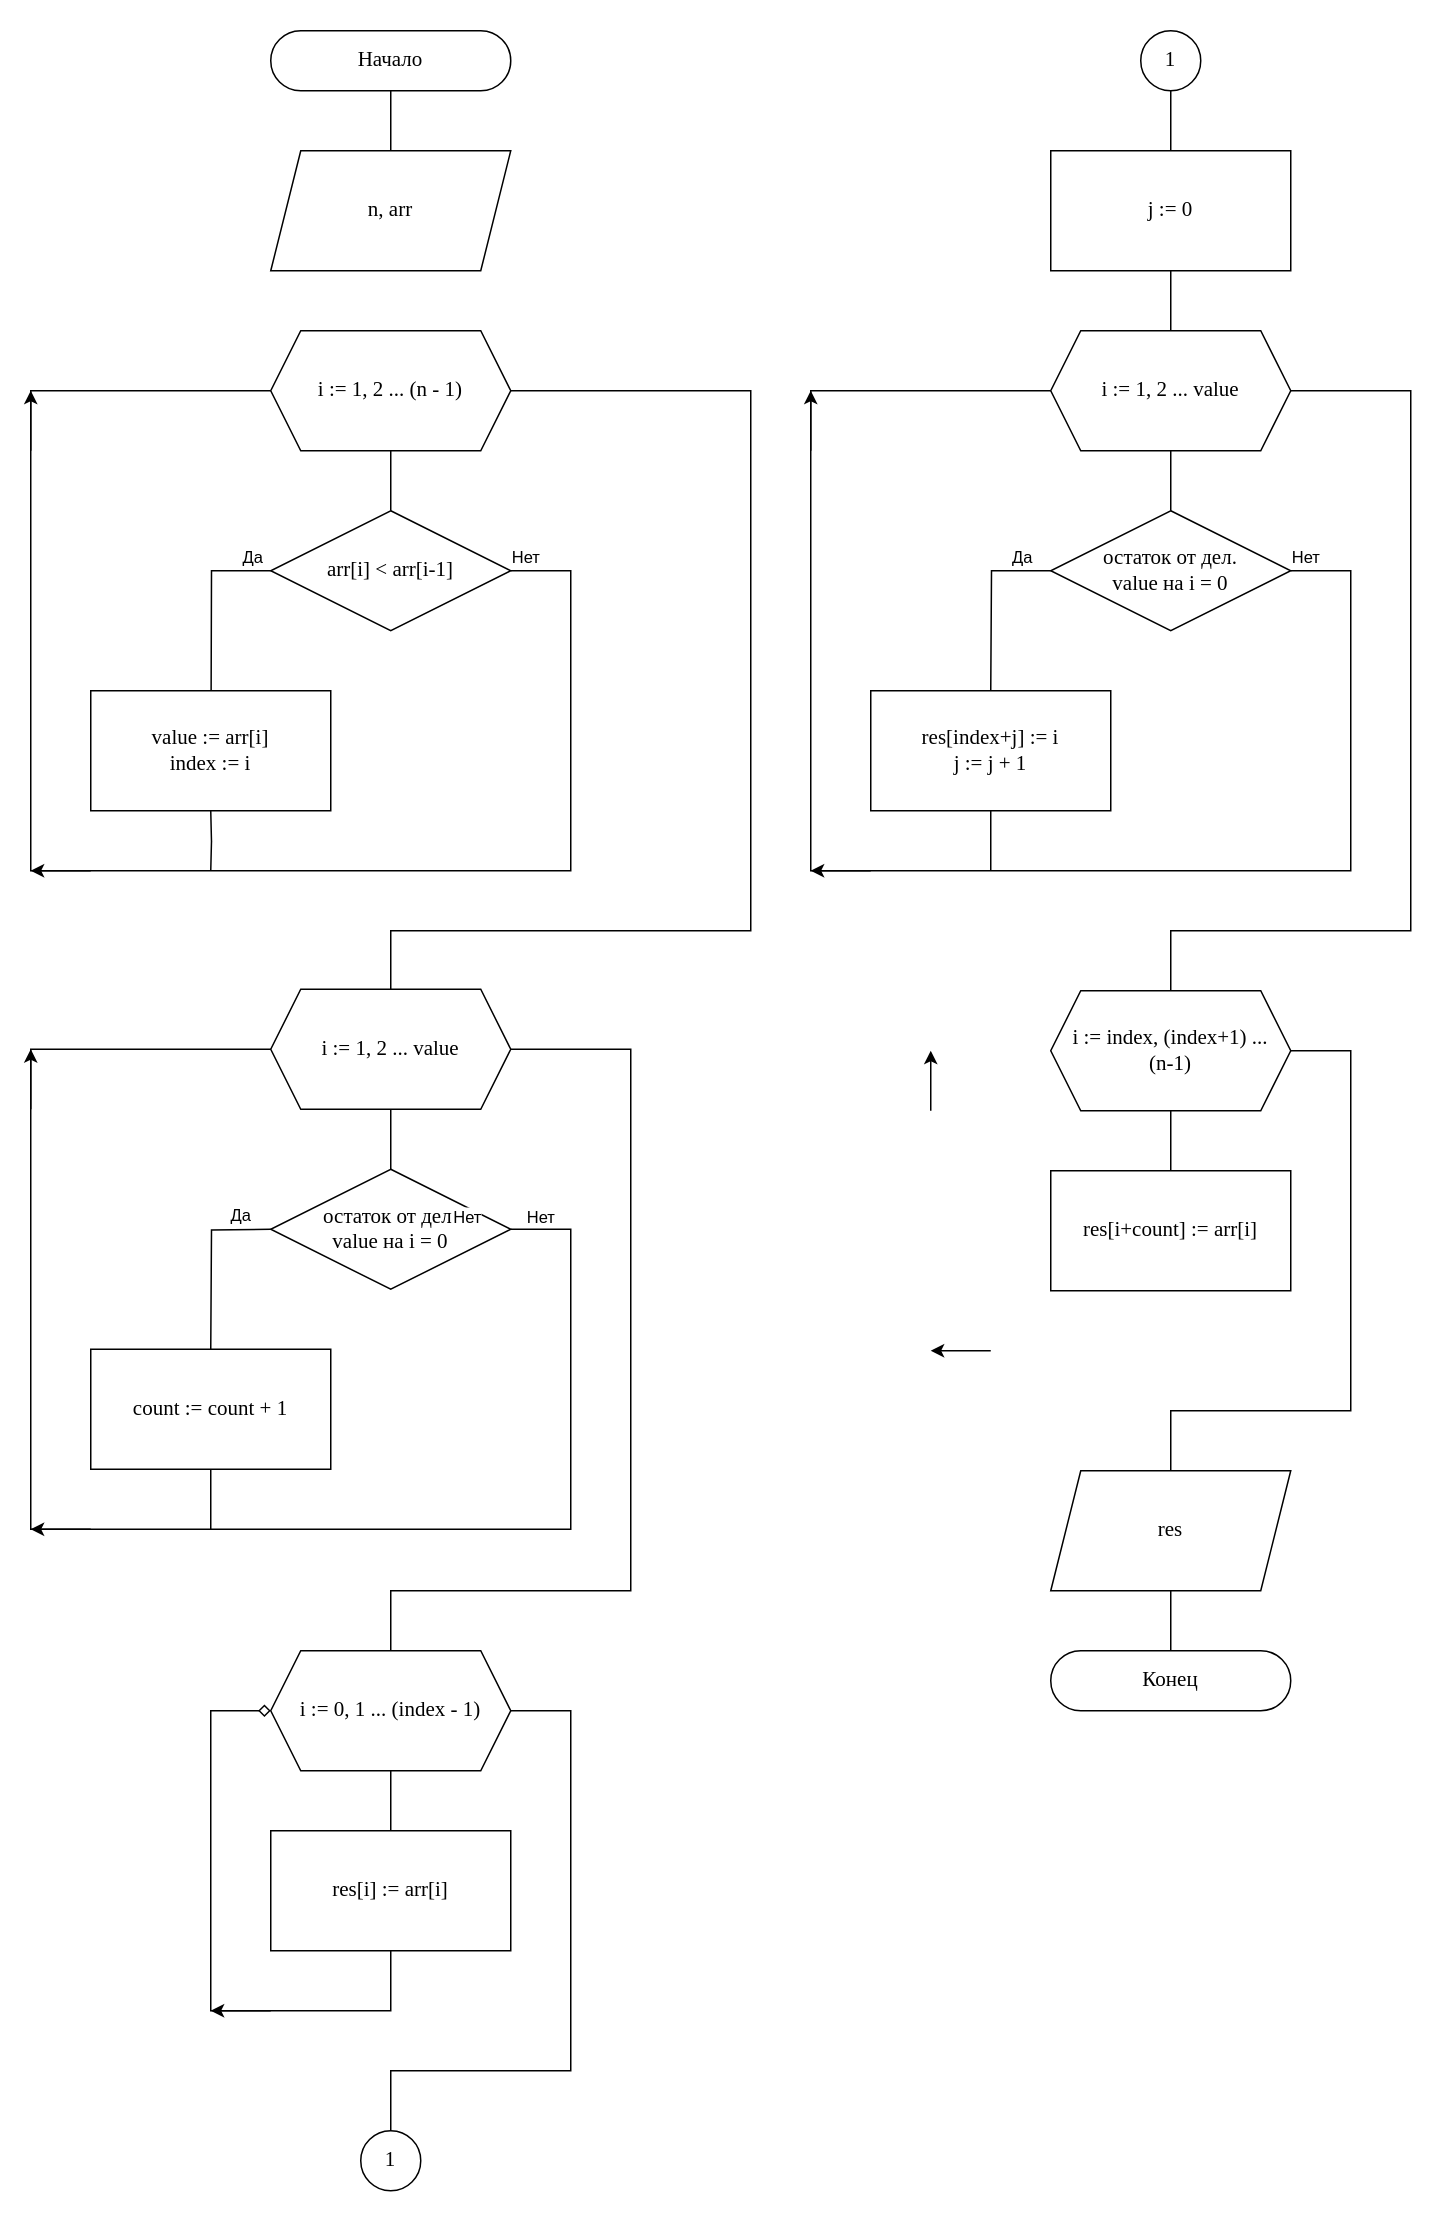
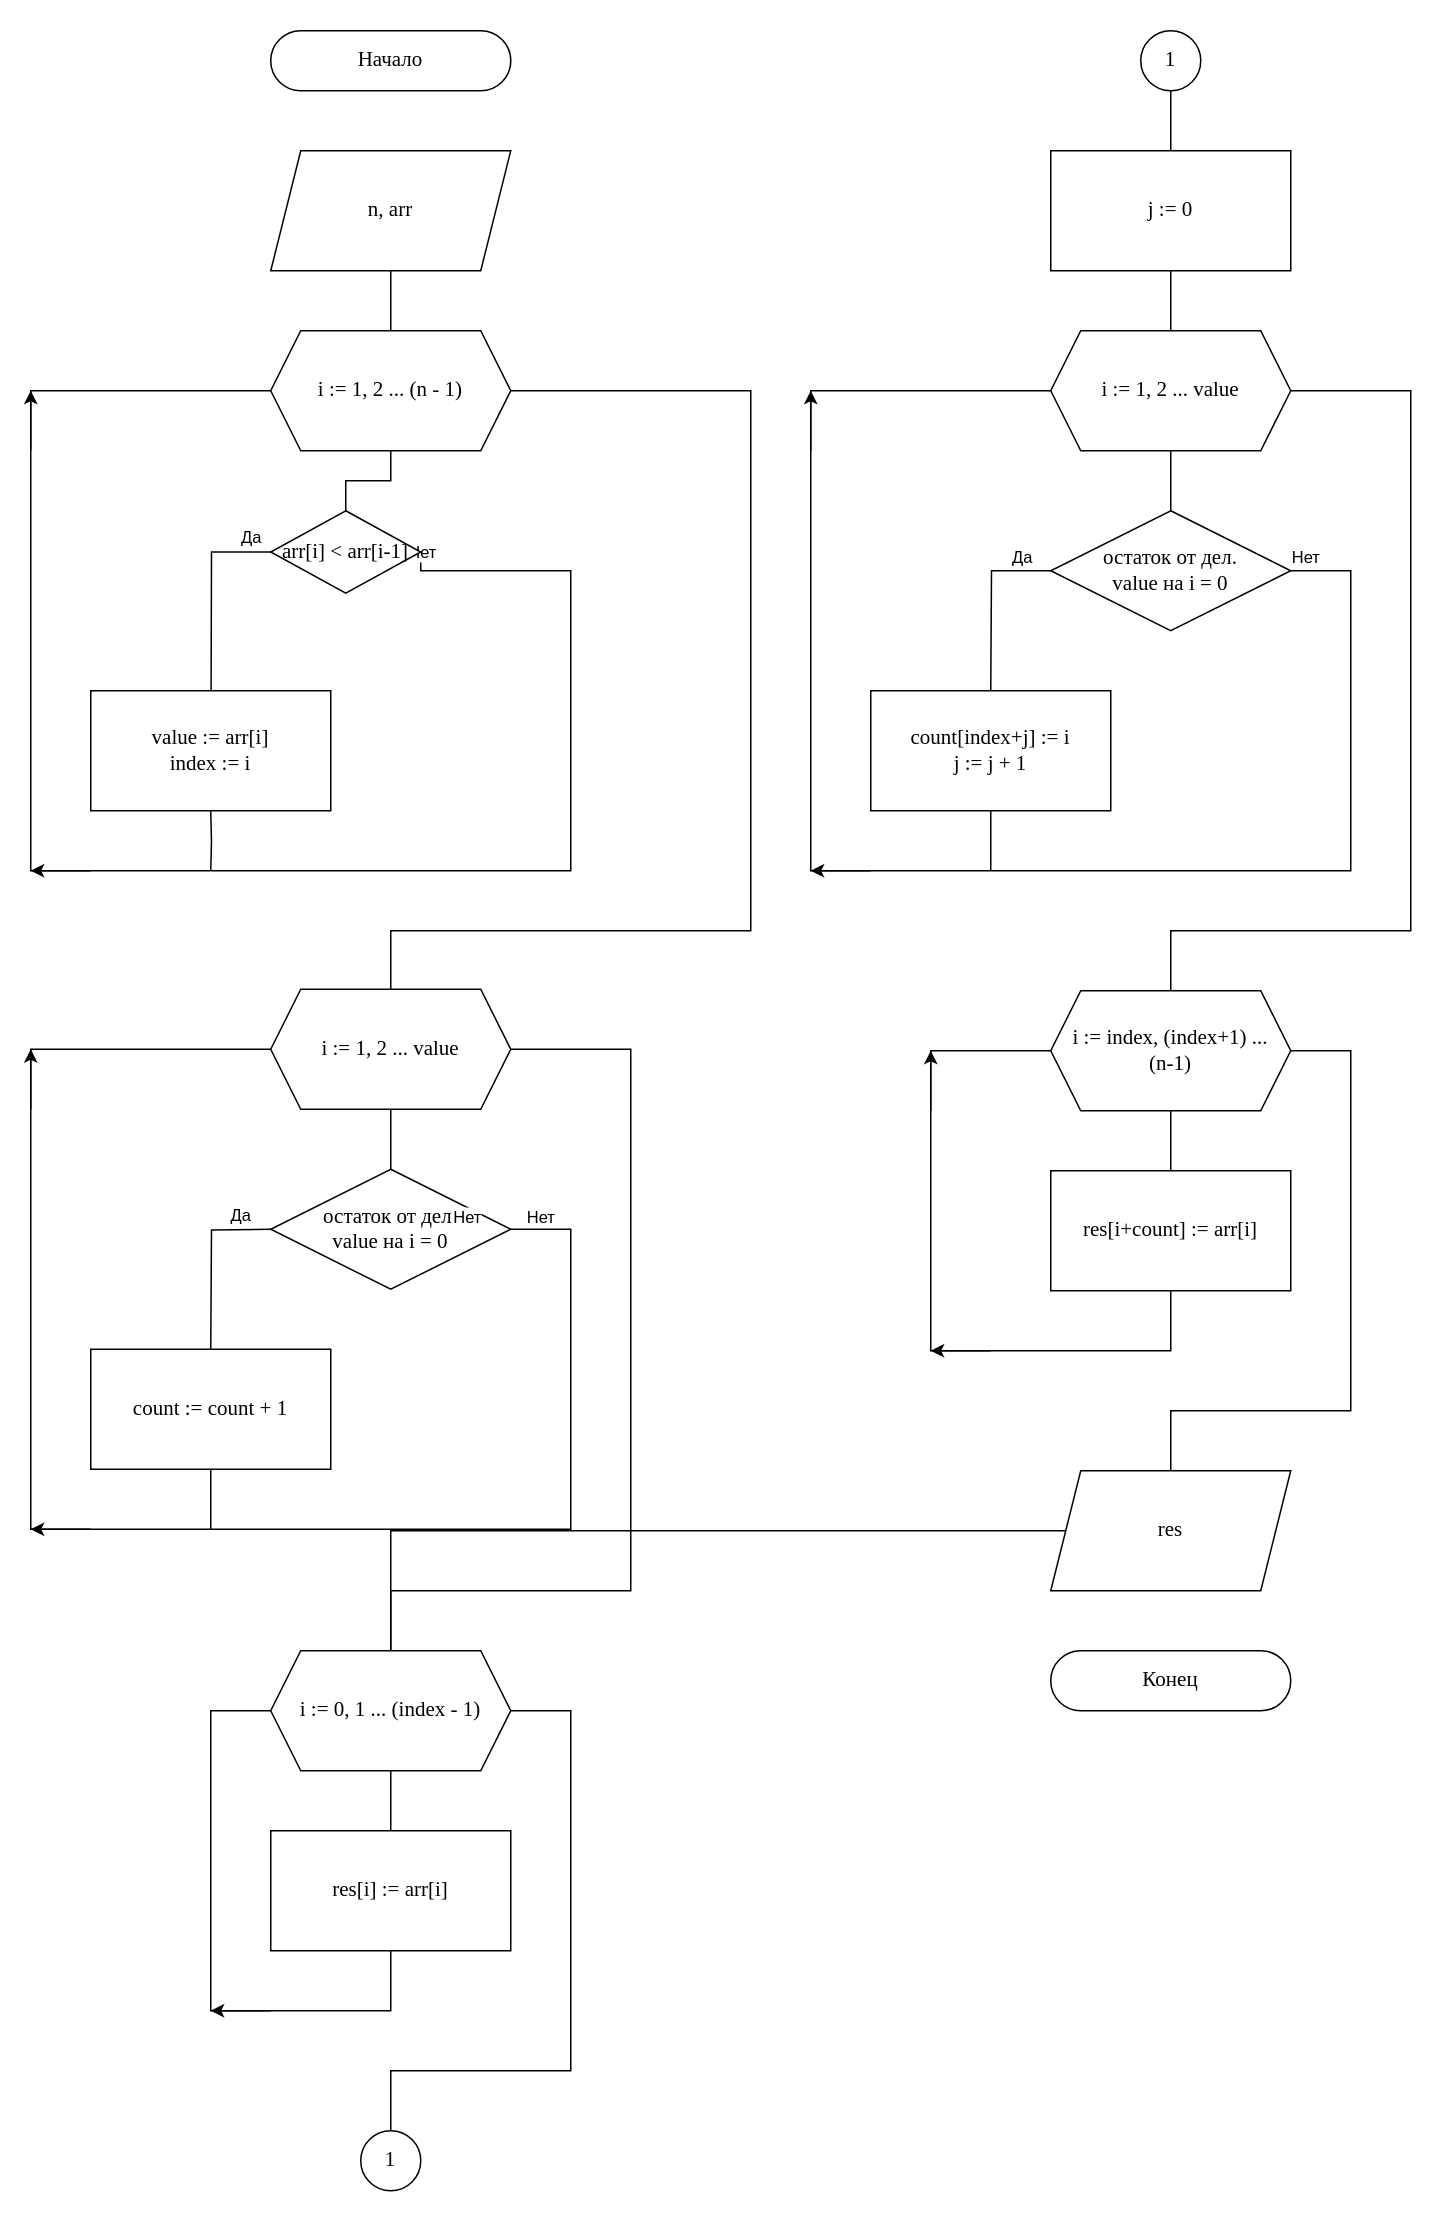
edge "Начало" -- "n, arr": now "i := 1, 2 ... (n - 1)" -- "n, arr"
node "arr[i] < arr[i-1]": size 240x120 -> 150x83
node "res[index+j] := i j := j + 1": label "res[index+j] := i j := j + 1" -> "count[index+j] := i j := j + 1"
edge "i := index, (index+1) ... (n-1)" -- "res[i+count] := arr[i]": added
edge "res" -- "Конец": now "res" -- "i := 0, 1 ... (index - 1)"
edge "res[i] := arr[i]" -> "i := 0, 1 ... (index - 1)": arrowhead diamond -> none
